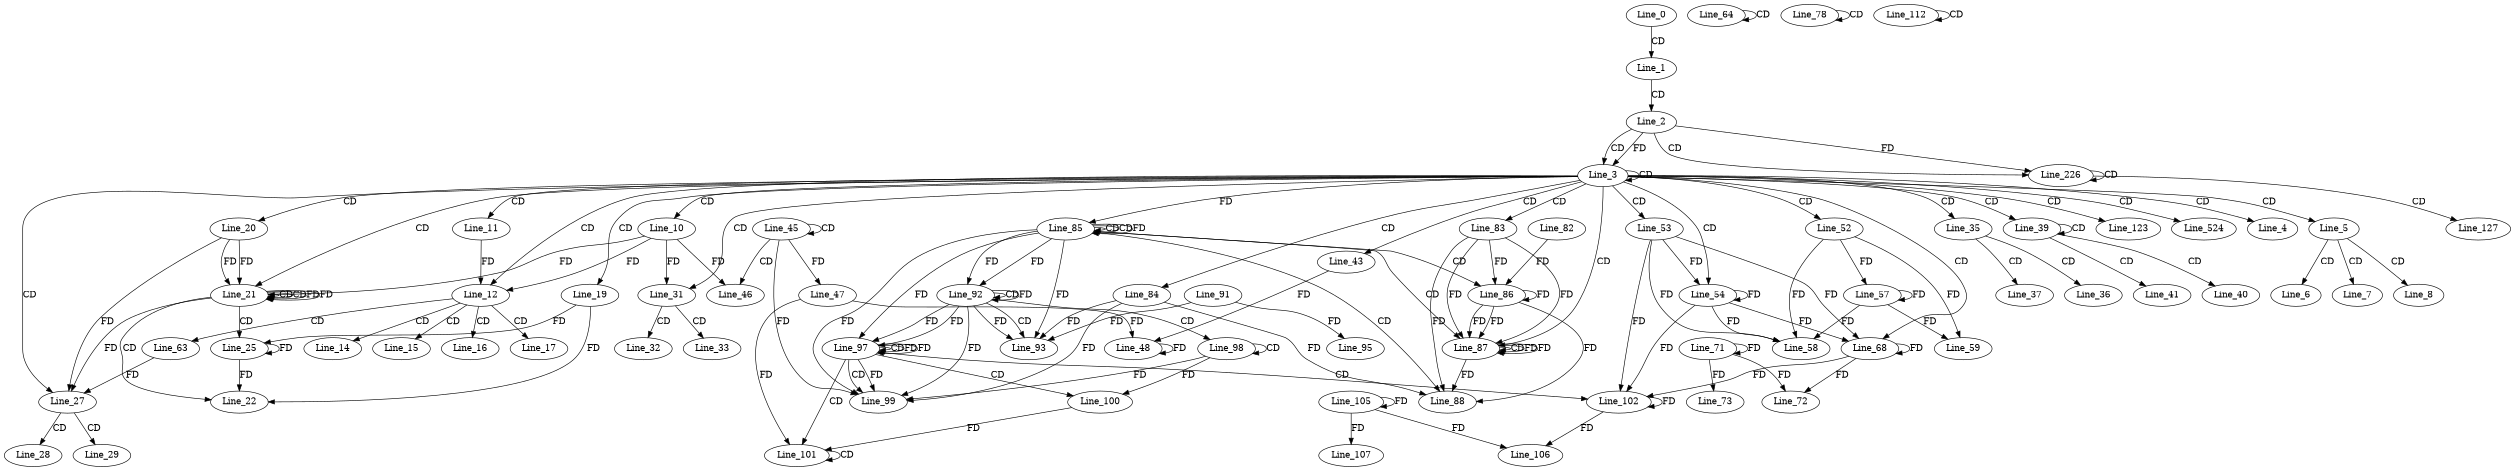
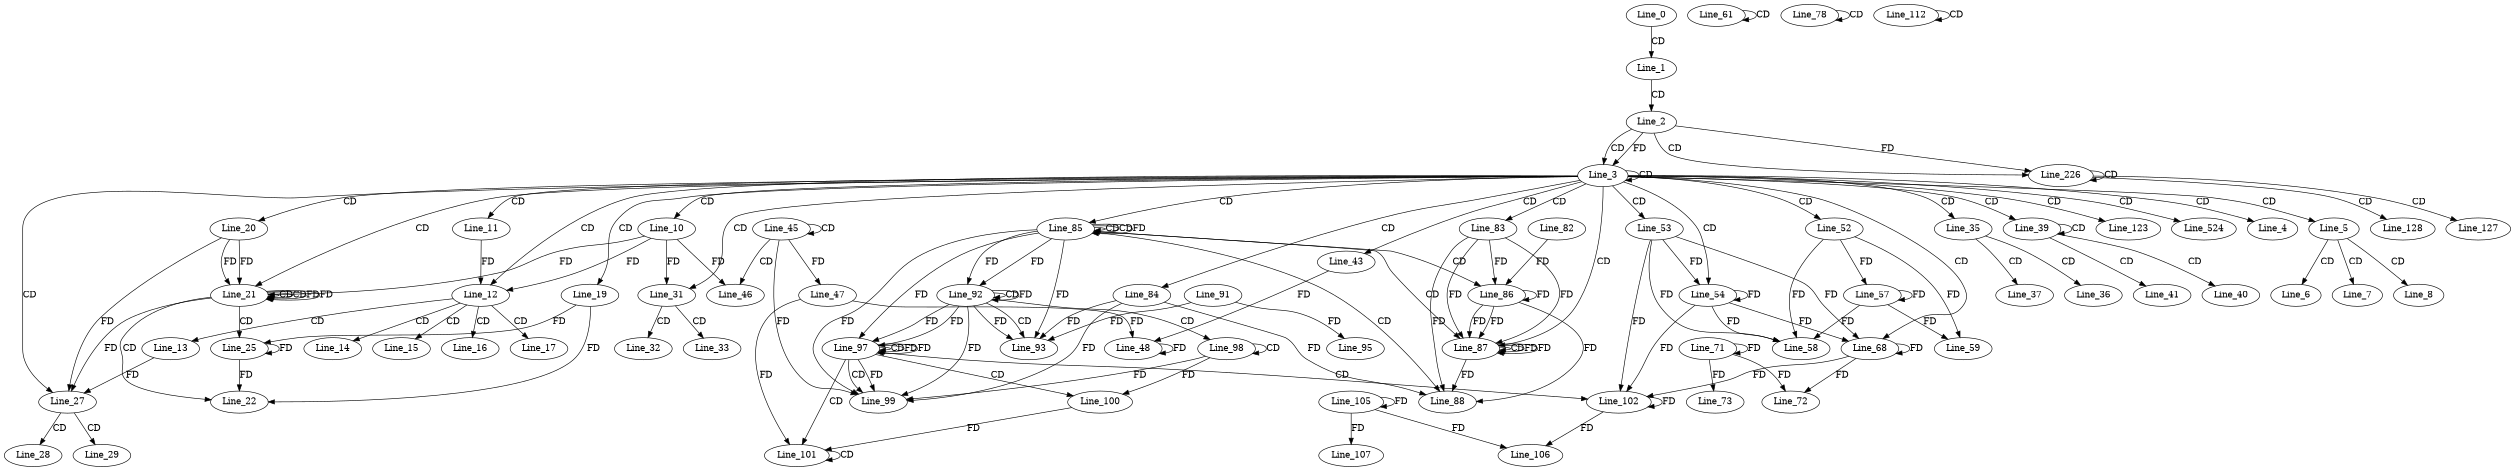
node "Line_64": label "Line_64" -> "Line_61"
edge "Line_3" -> "Line_85": label "FD" -> "CD"
node "Line_128": added
node "Line_63": label "Line_63" -> "Line_13"
